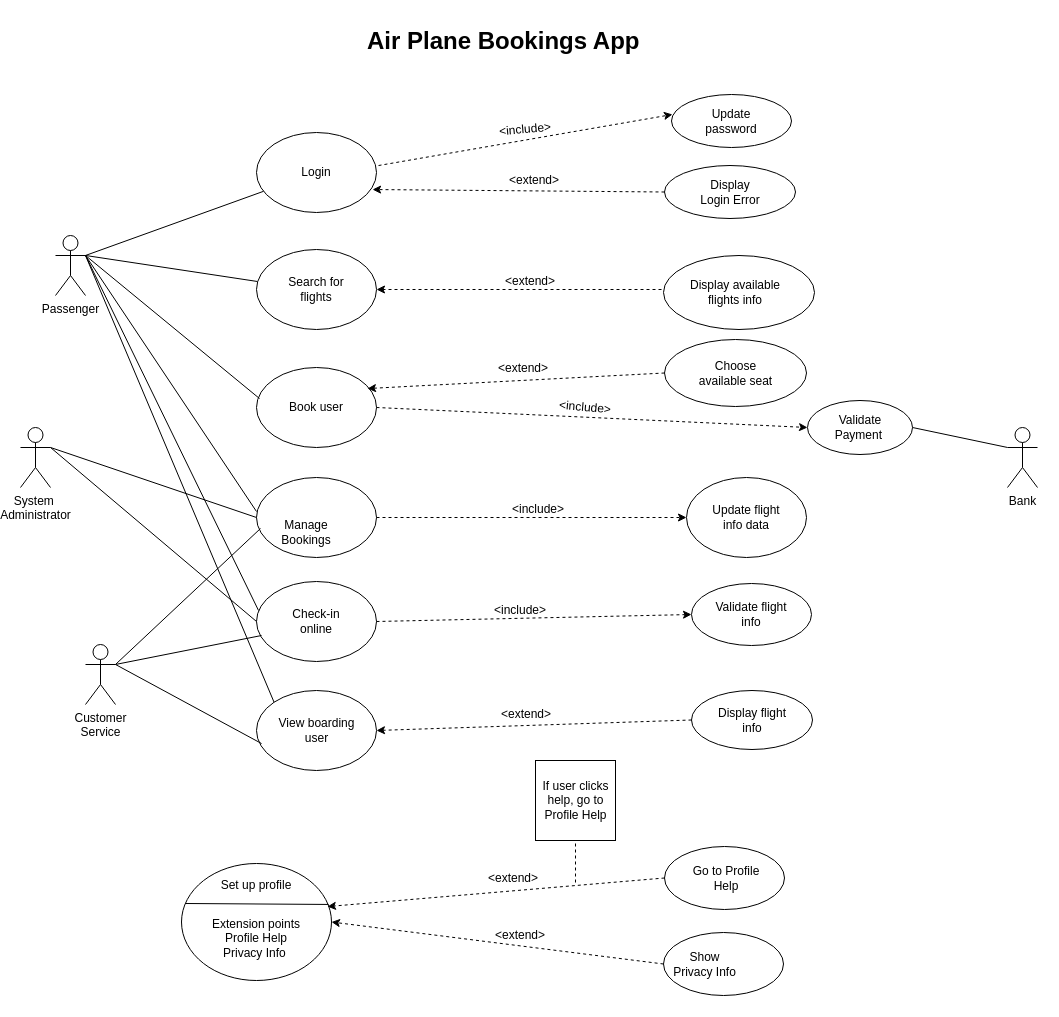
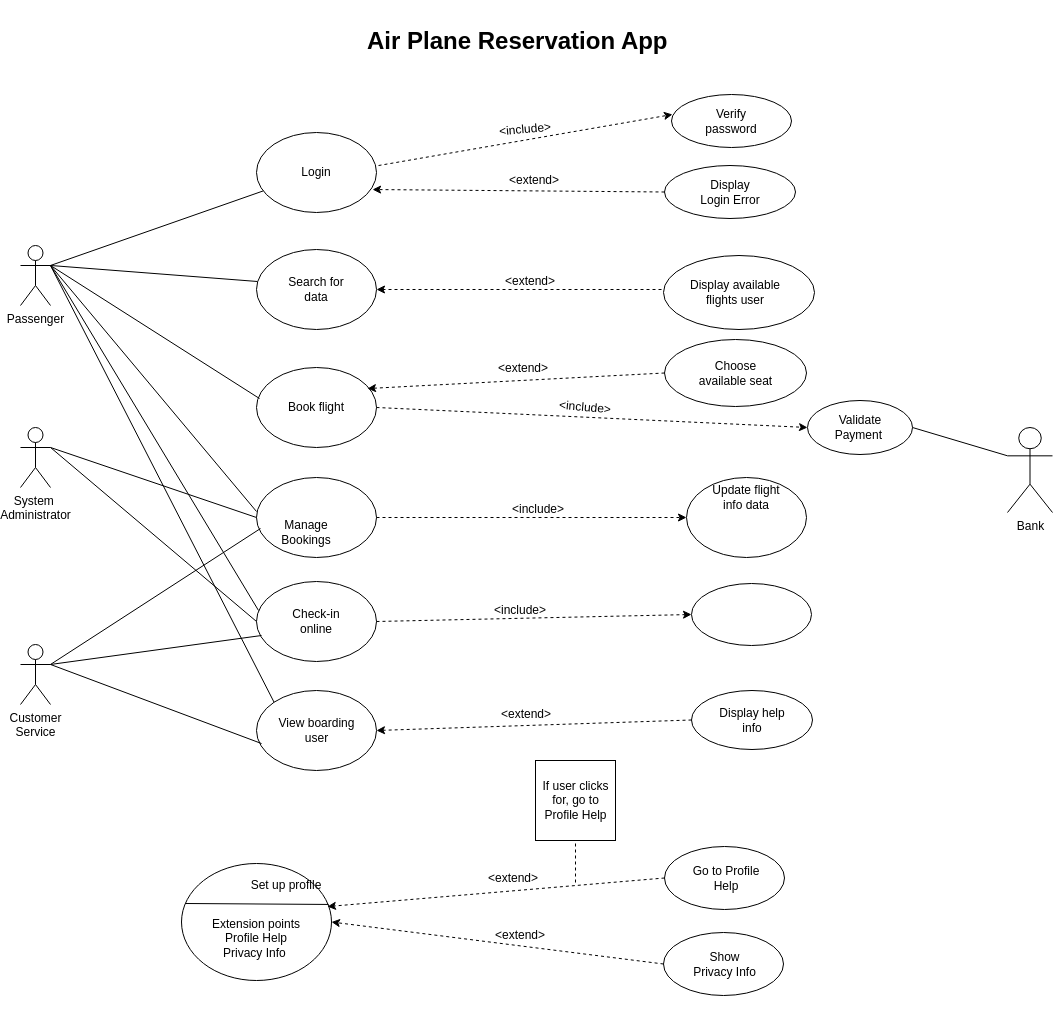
node "Air Plane Bookings App": label "Air Plane Bookings App" -> "Air Plane Reservation App"
node "Update password": label "Update password" -> "Verify password"
node "Passenger": moved (71, 266) -> (36, 276)
node "Search for flights": label "Search for flights" -> "Search for data"
node "Display available flights info": label "Display available flights info" -> "Display available flights user"
node "Book user": label "Book user" -> "Book flight"
node "Bank": size 30x60 -> 45x85
node "Update flight info data": moved (747, 518) -> (747, 498)
node "Validate flight info": removed
node "Customer Service": moved (101, 675) -> (36, 675)
node "Display flight info": label "Display flight info" -> "Display help info"
node "If user clicks help, go to Profile Help": label "If user clicks help, go to Profile Help" -> "If user clicks for, go to Profile Help"
node "Set up profile": moved (257, 886) -> (287, 886)
node "Show Privacy Info": moved (705, 964) -> (725, 964)
